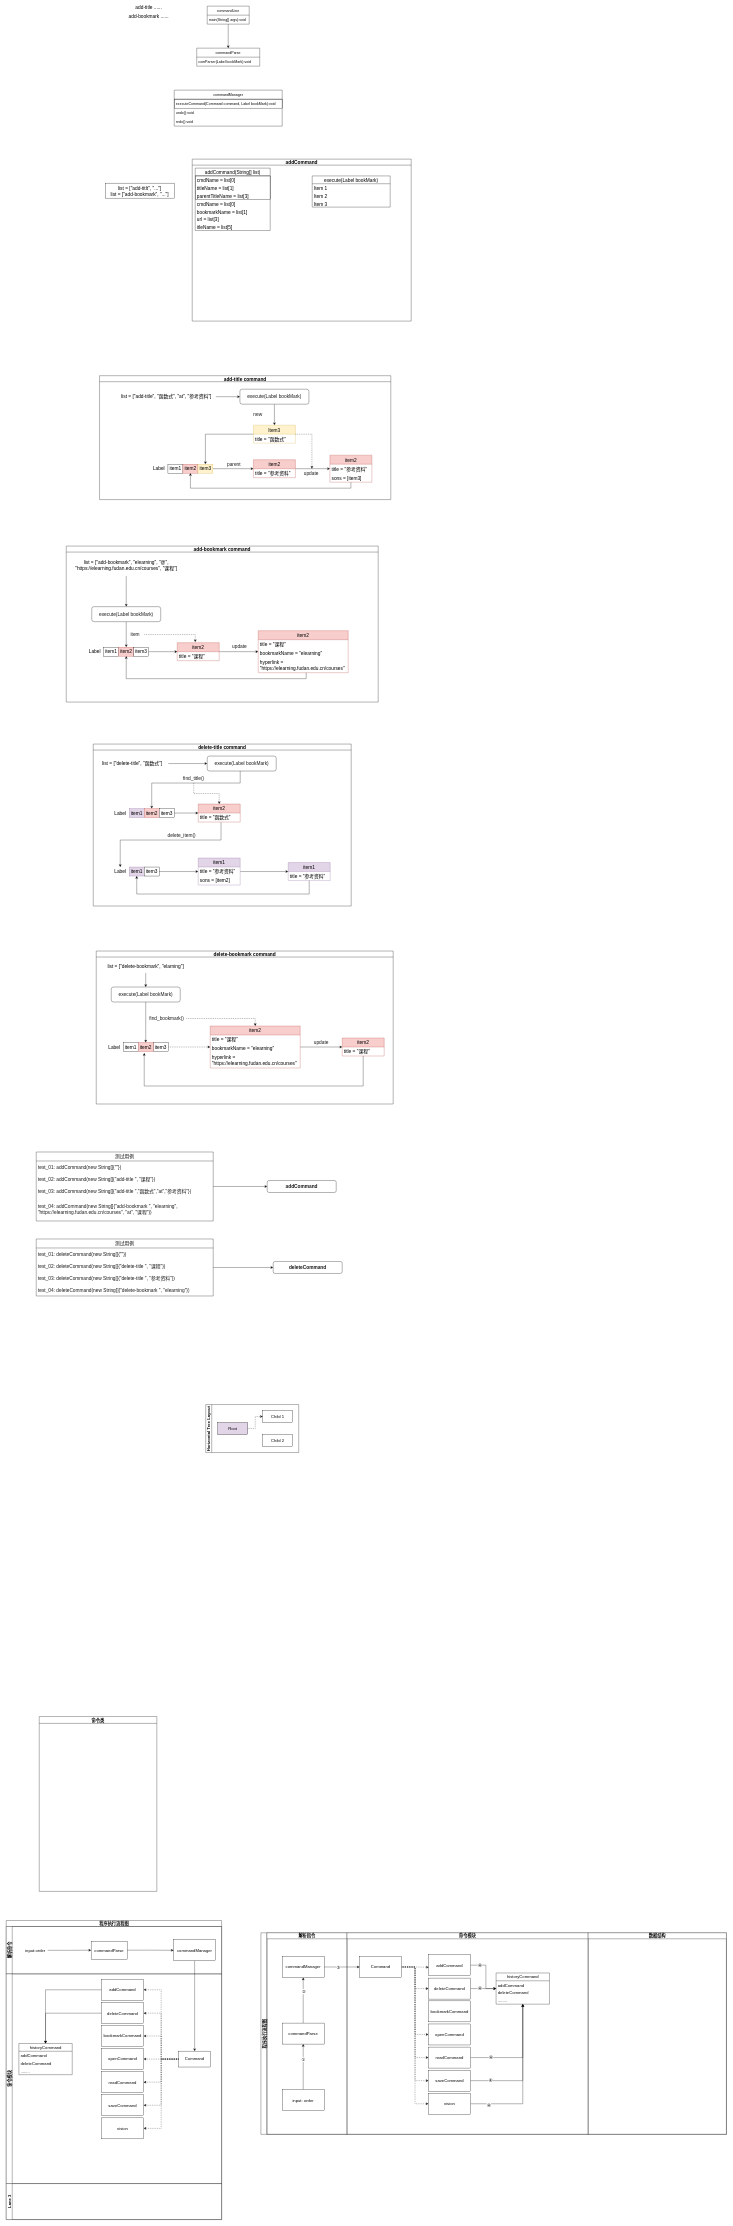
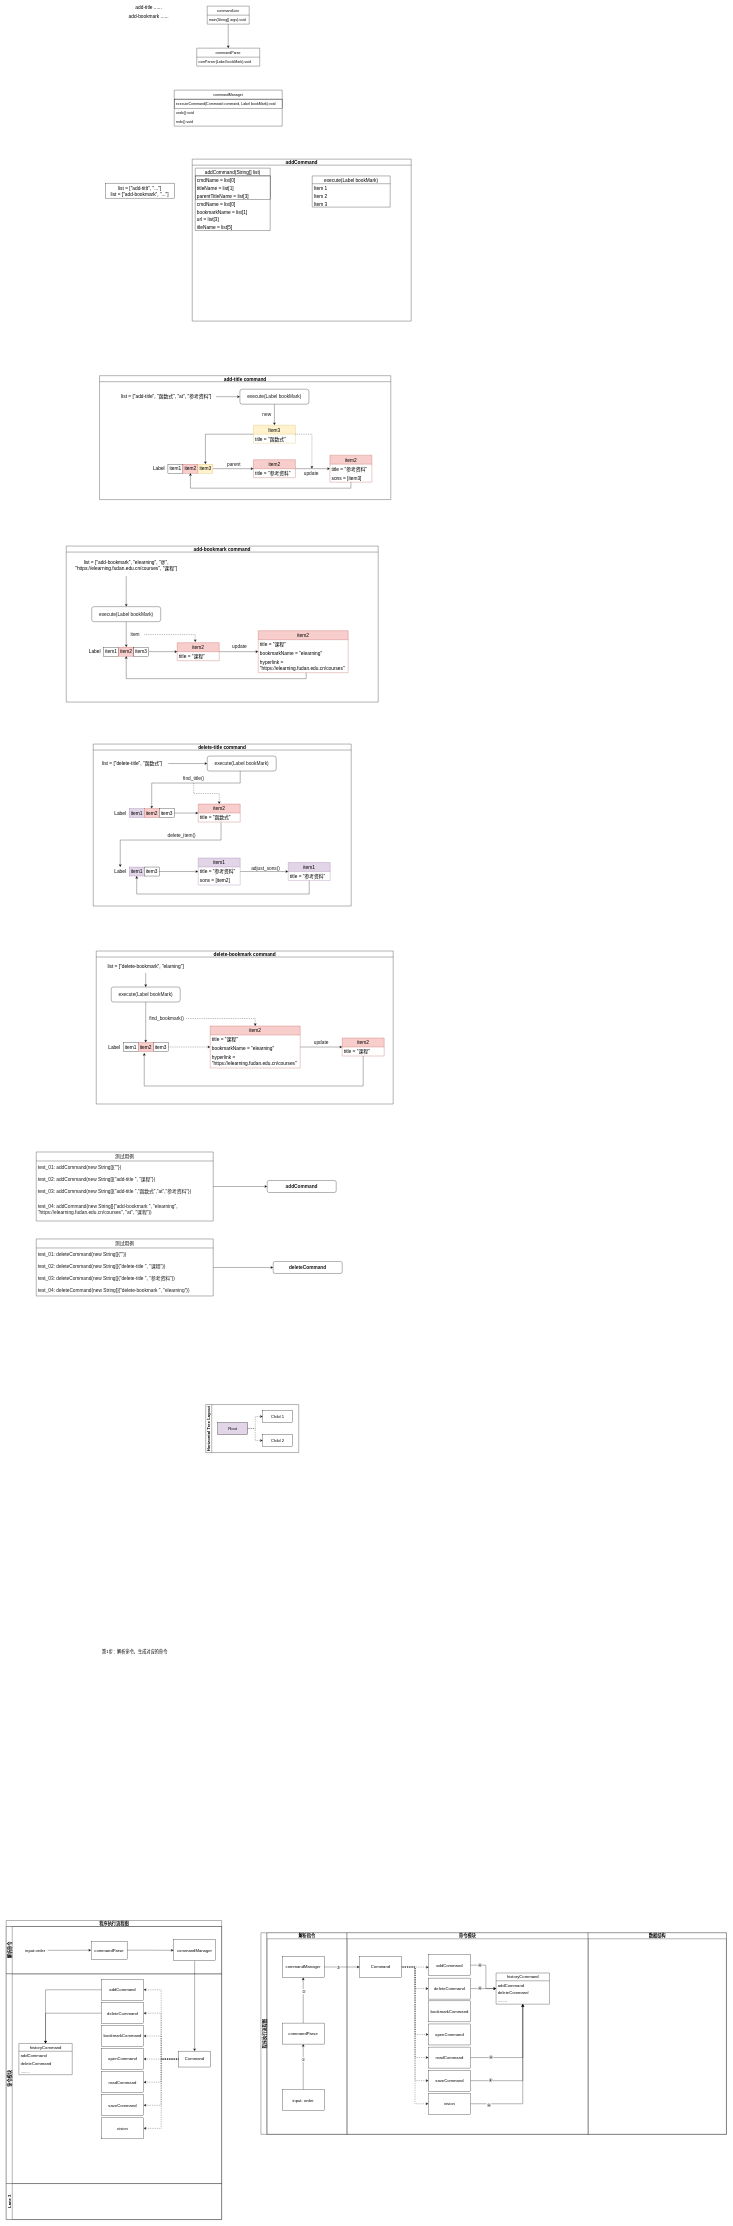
node "new": moved (258, 415) -> (267, 415)
node "adjust_sons()": added
edge "Root" -> "Child 2": added
node "第1步：解析命令，生成对应的命令": added
node "命令类": removed
